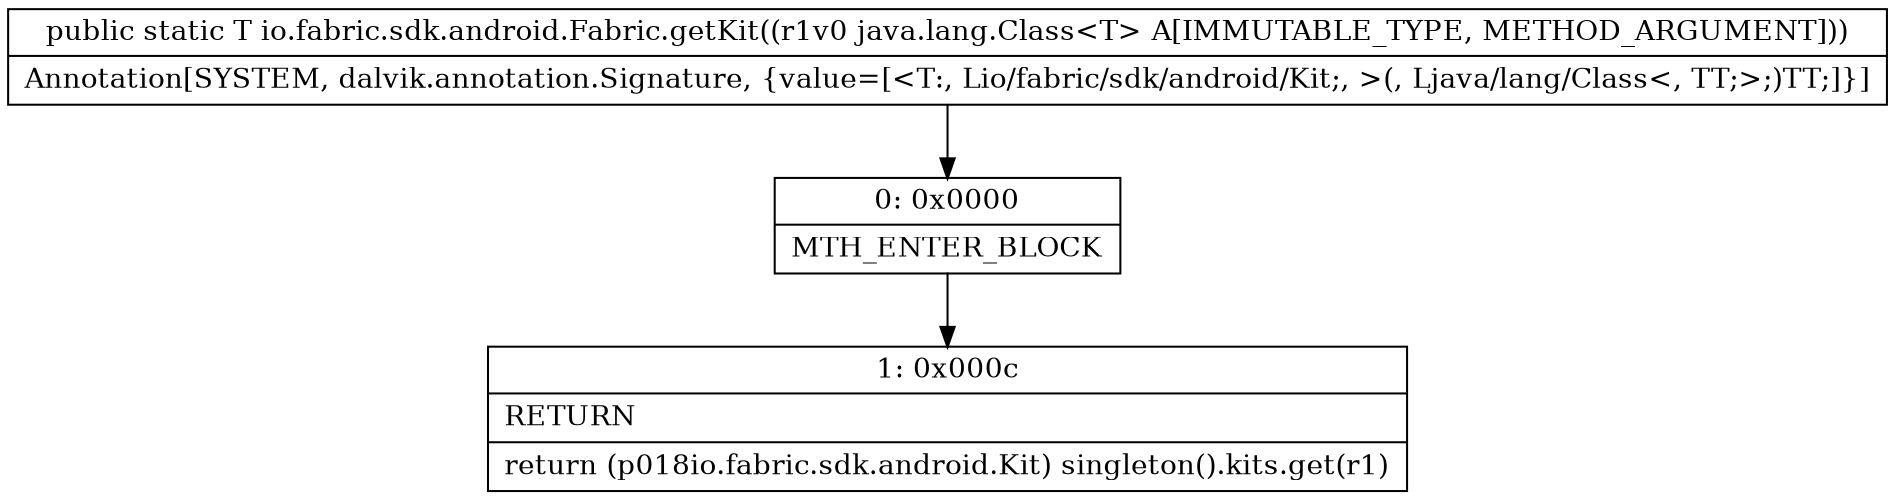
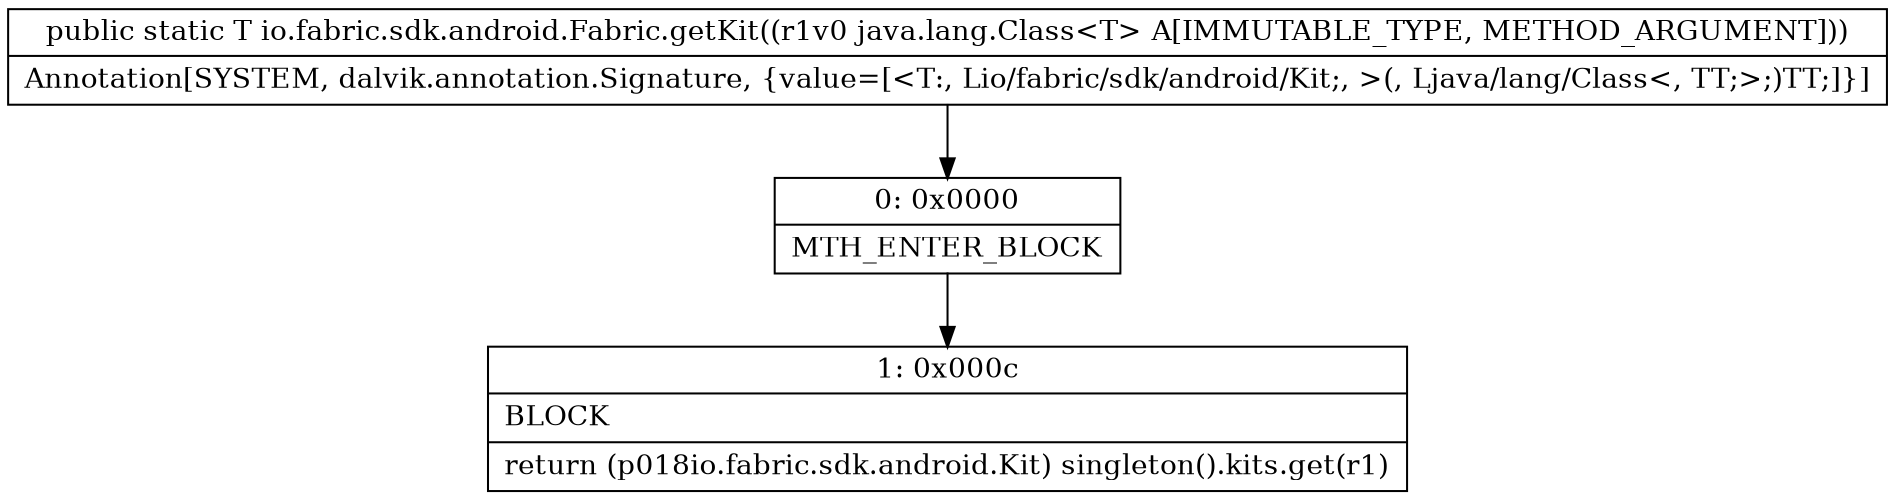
node "1: 0x000c": text "RETURN" -> "BLOCK"
